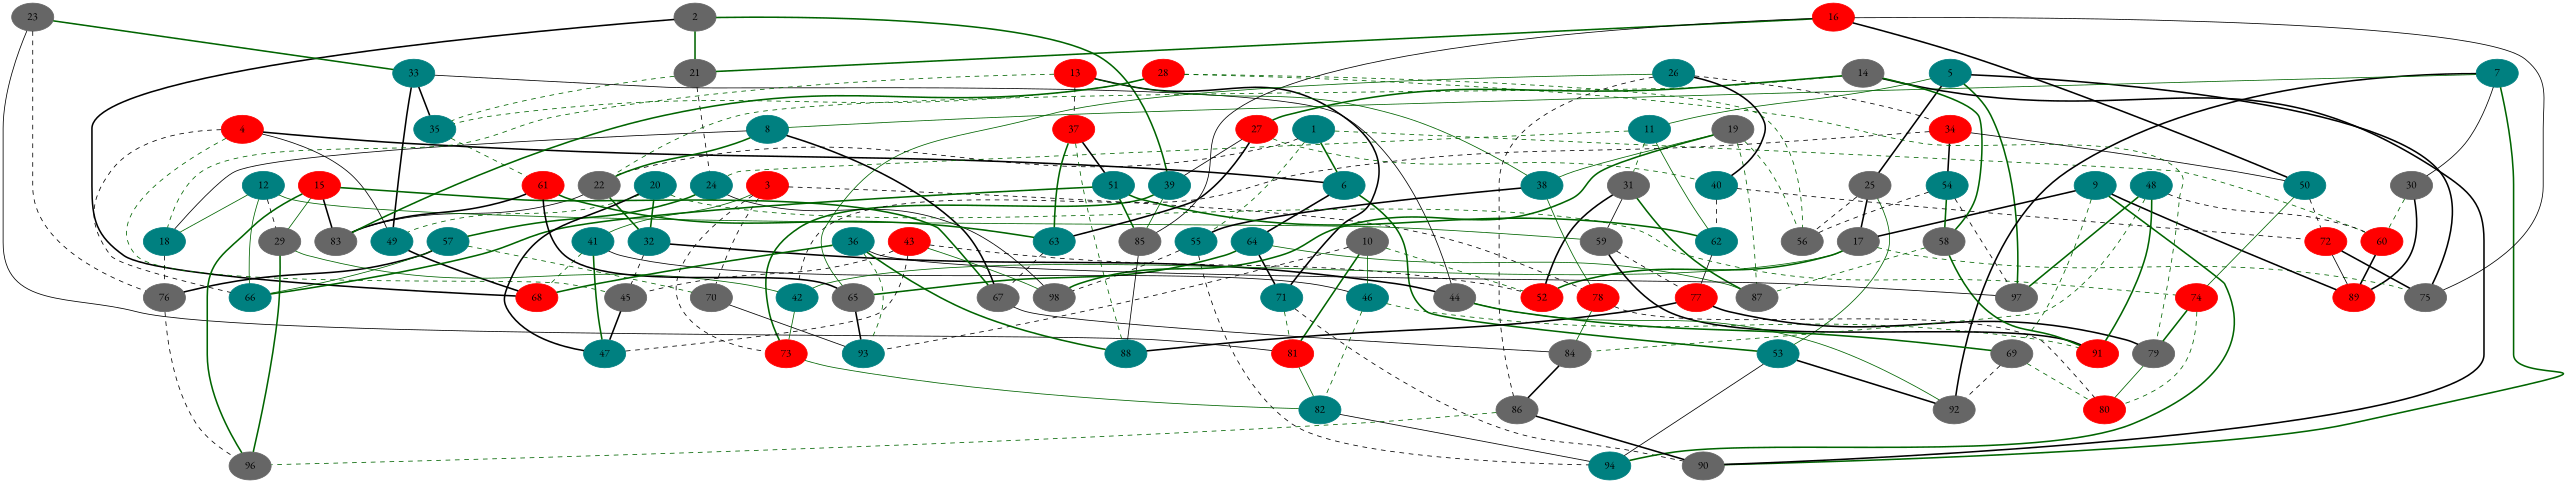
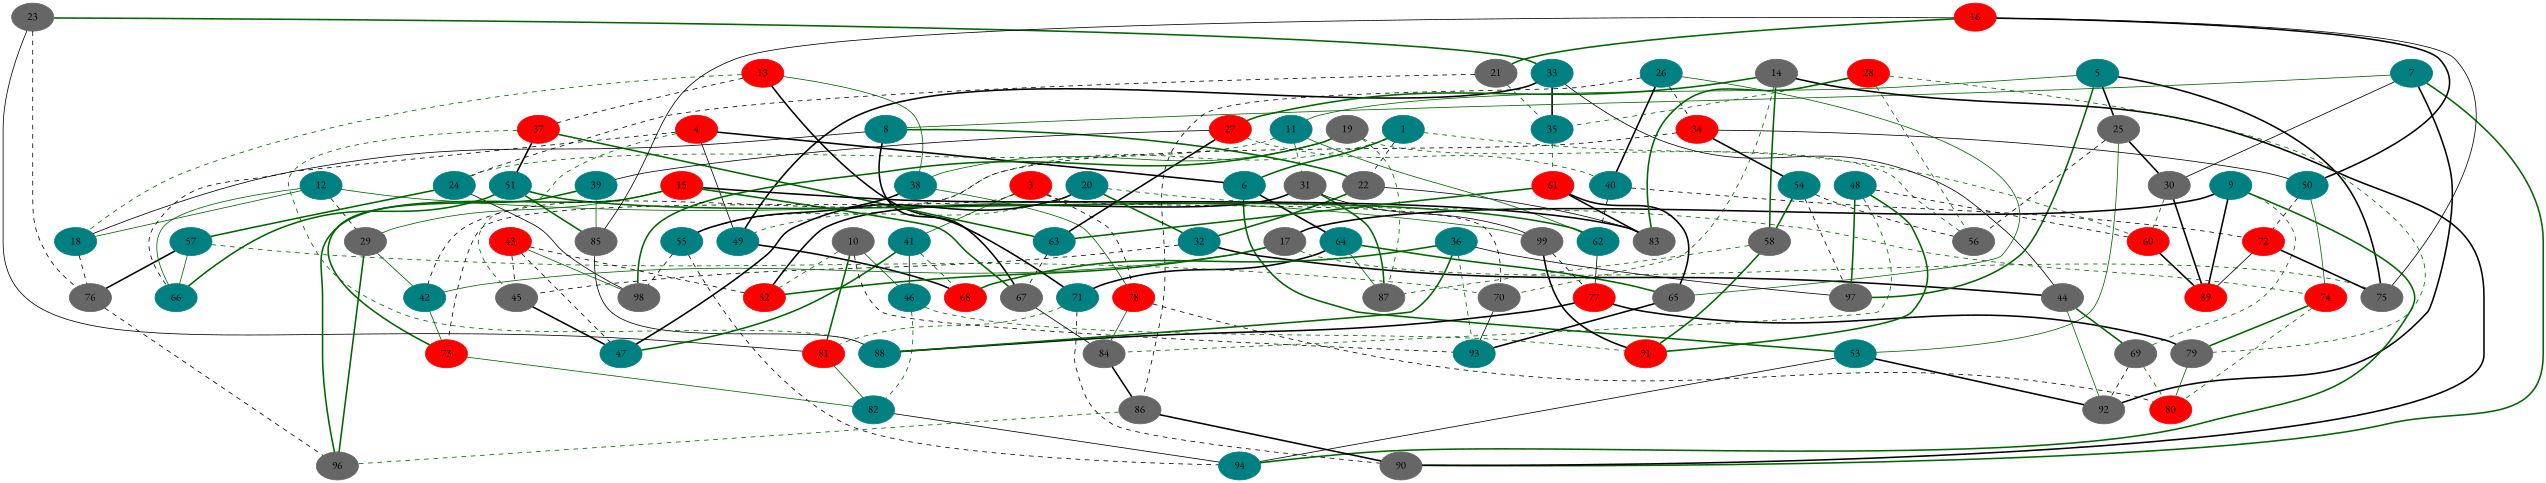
node "2": removed
edge "14" -- "22": now "14" -- "70"
edge "25" -- "17": now "25" -- "30"
node "59": label "59" -> "99"
